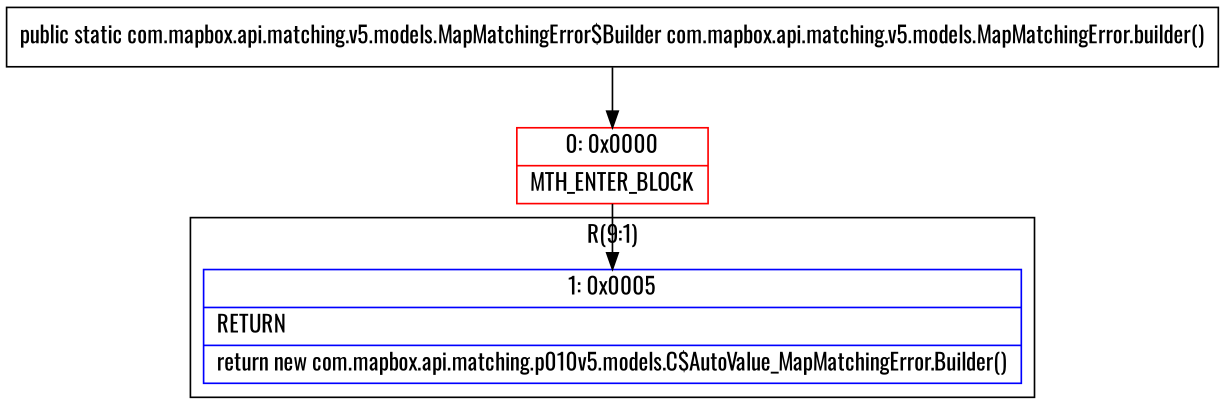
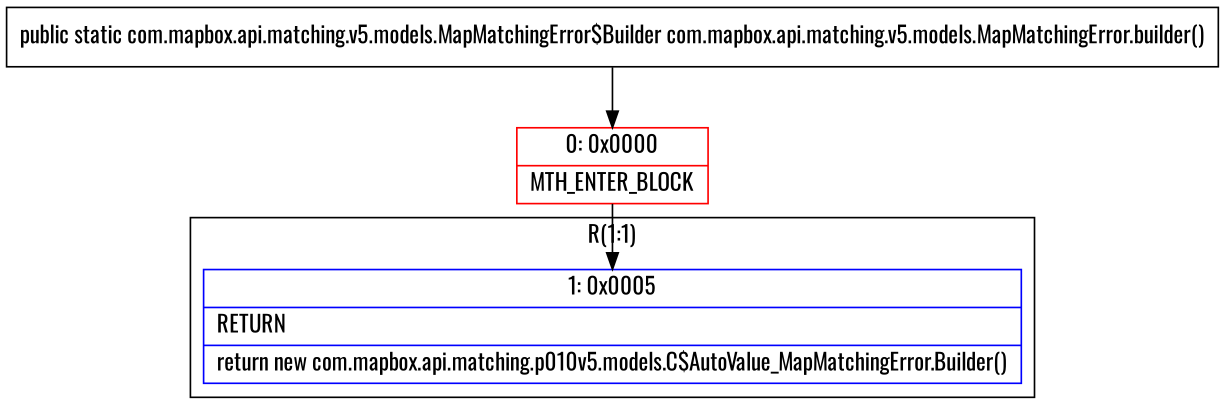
cluster "R(9:1)": label "R(9:1)" -> "R(1:1)"
